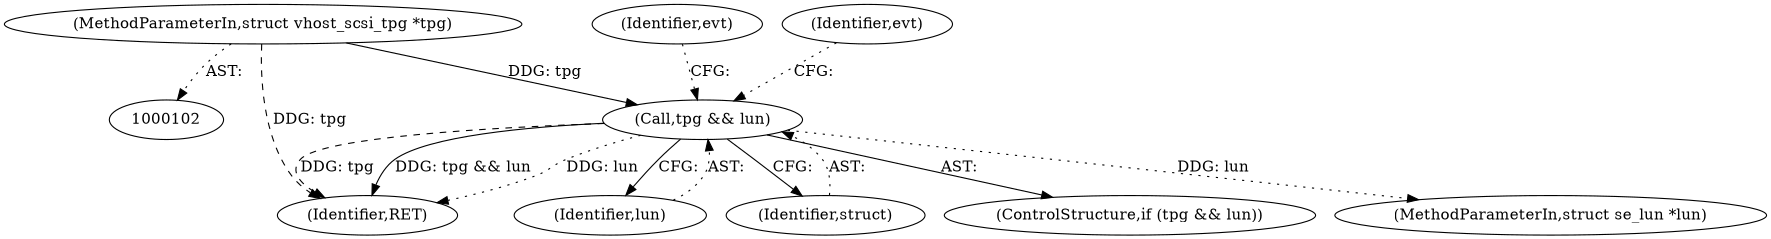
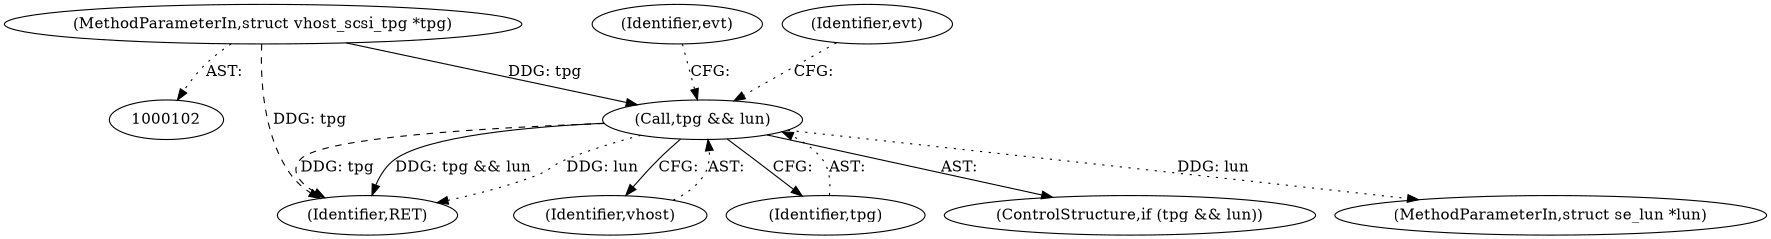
node "(Identifier,lun)": label "(Identifier,lun)" -> "(Identifier,vhost)"
node "(Identifier,struct)": label "(Identifier,struct)" -> "(Identifier,tpg)"
